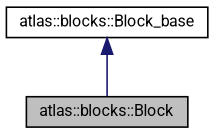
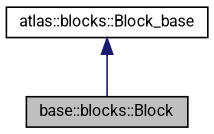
node "atlas::blocks::Block": label "atlas::blocks::Block" -> "base::blocks::Block"
